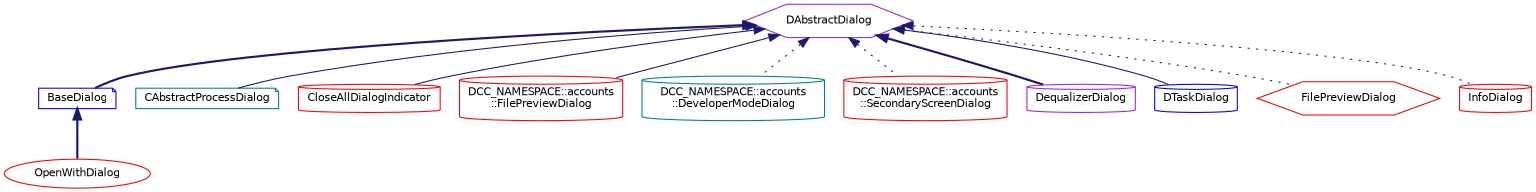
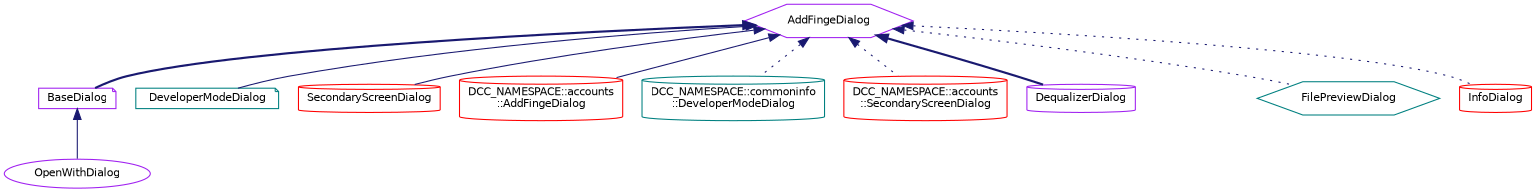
node "DAbstractDialog": label "DAbstractDialog" -> "AddFingeDialog"
node "BaseDialog": color blue -> purple
node "CAbstractProcessDialog": label "CAbstractProcessDialog" -> "DeveloperModeDialog"
node "CloseAllDialogIndicator": label "CloseAllDialogIndicator" -> "SecondaryScreenDialog"
node "DCC_NAMESPACE::accounts ::FilePreviewDialog": label "DCC_NAMESPACE::accounts ::FilePreviewDialog" -> "DCC_NAMESPACE::accounts ::AddFingeDialog"
node "DCC_NAMESPACE::accounts ::DeveloperModeDialog": label "DCC_NAMESPACE::accounts ::DeveloperModeDialog" -> "DCC_NAMESPACE::commoninfo ::DeveloperModeDialog"
node "DTaskDialog": removed
node "FilePreviewDialog": color red -> teal
edge "OpenWithDialog" -> "BaseDialog": style bold -> solid
node "OpenWithDialog": color red -> purple
